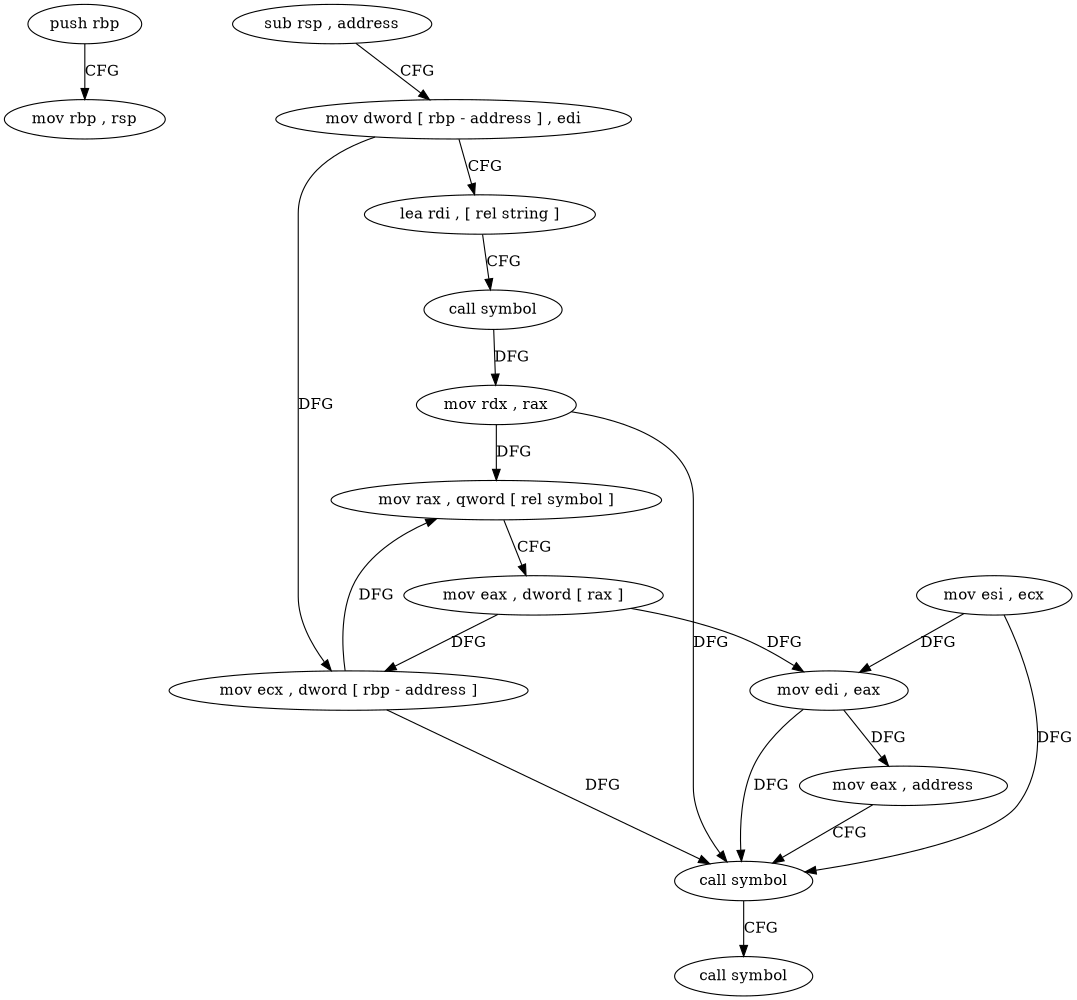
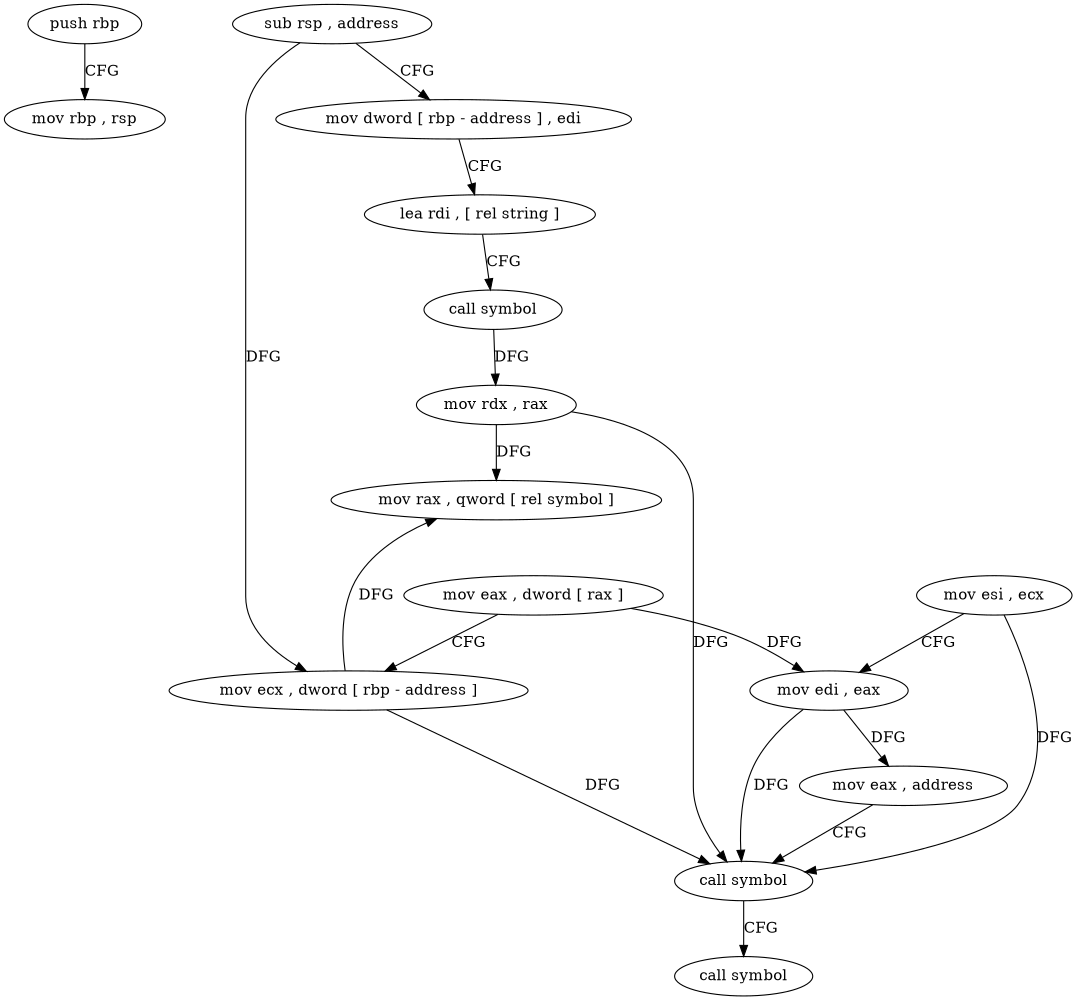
edge "mov dword [ rbp - address ] , edi" -> "mov ecx , dword [ rbp - address ]": now "sub rsp , address" -> "mov ecx , dword [ rbp - address ]"
edge "mov rax , qword [ rel symbol ]" -> "mov eax , dword [ rax ]": removed, label "CFG"
edge "mov eax , dword [ rax ]" -> "mov ecx , dword [ rbp - address ]": label "DFG" -> "CFG"
edge "mov esi , ecx" -> "mov edi , eax": label "DFG" -> "CFG"
